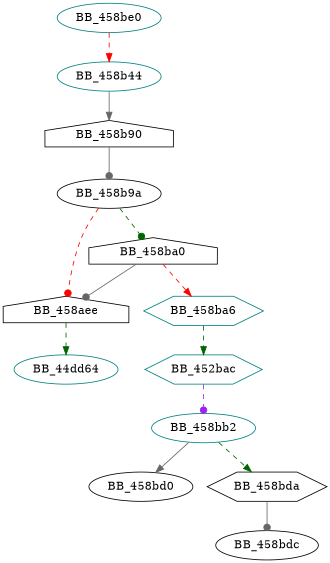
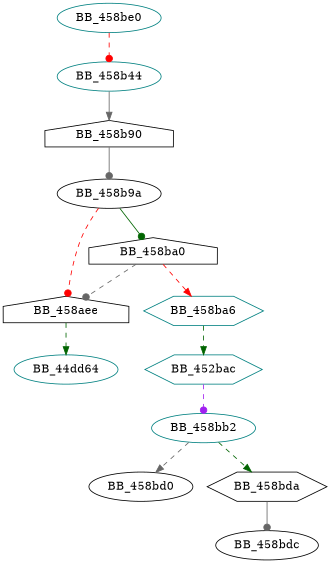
edge "BB_458be0" -> "BB_458b44": arrowhead normal -> dot
edge "BB_458b9a" -> "BB_458ba0": style dashed -> solid
edge "BB_458ba0" -> "BB_458aee": style solid -> dashed
edge "BB_458bb2" -> "BB_458bd0": style solid -> dashed
